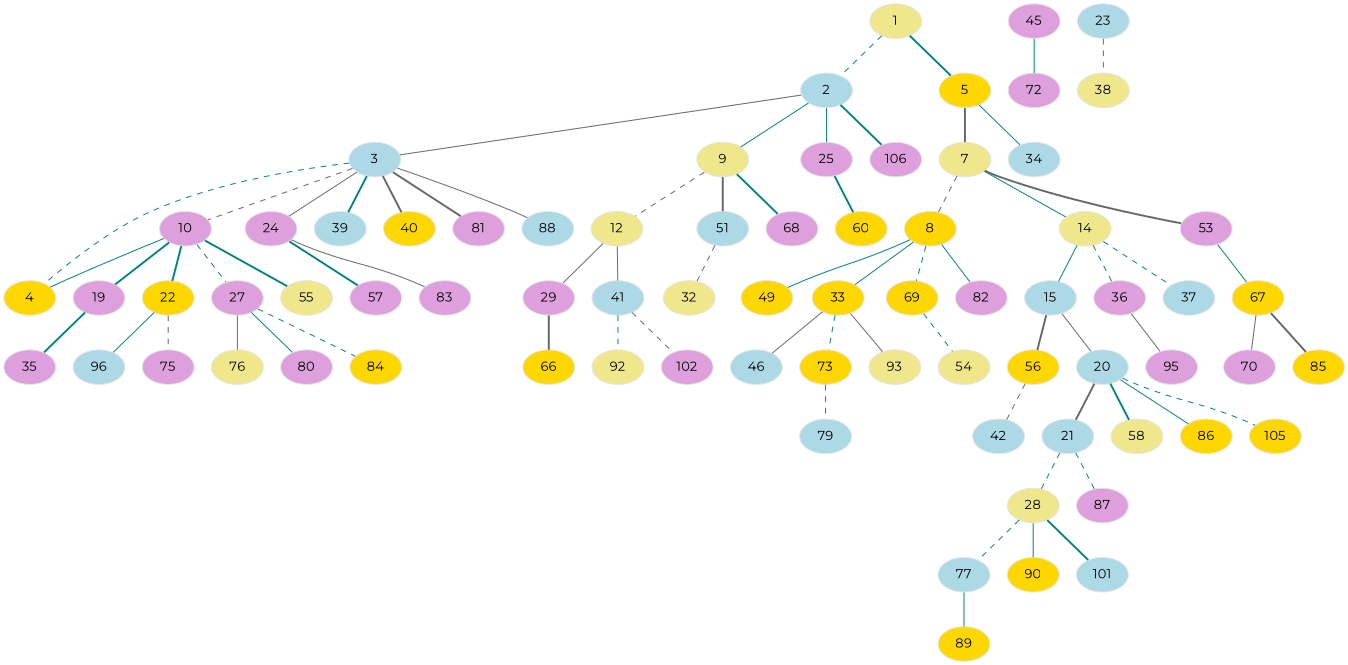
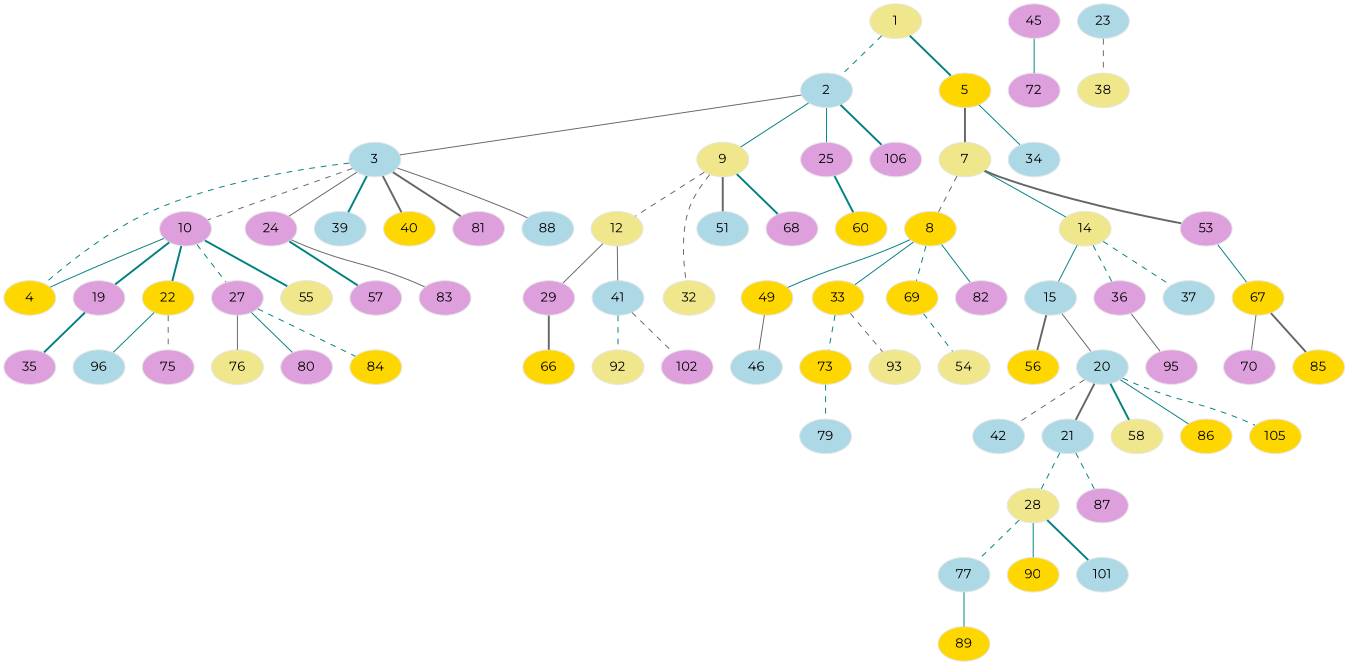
edge "51" -- "32": now "9" -- "32"
edge "33" -- "46": now "49" -- "46"
edge "33" -- "93": style solid -> dashed
edge "56" -- "42": now "20" -- "42"
